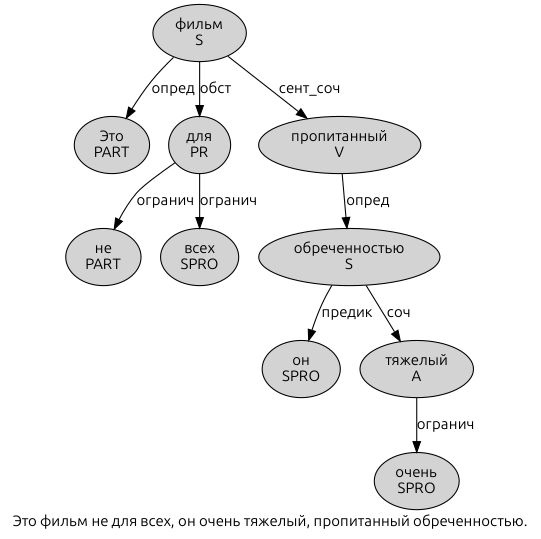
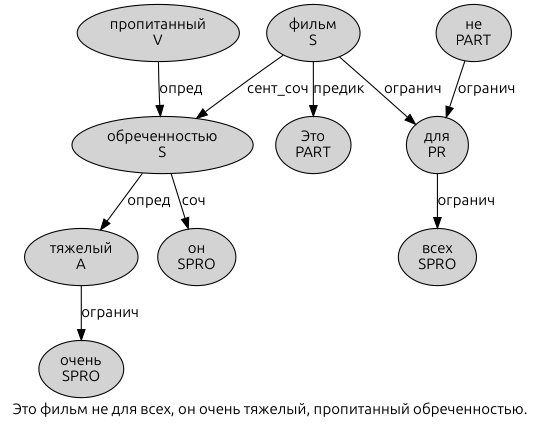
edge "фильм S" -> "пропитанный V": now "фильм S" -> "обреченностью S"
edge "фильм S" -> "Это PART": label "опред" -> "предик"
edge "фильм S" -> "для PR": label "обст" -> "огранич"
edge "для PR" -> "не PART": reversed
edge "обреченностью S" -> "он SPRO": label "предик" -> "соч"
edge "обреченностью S" -> "тяжелый A": label "соч" -> "опред"
